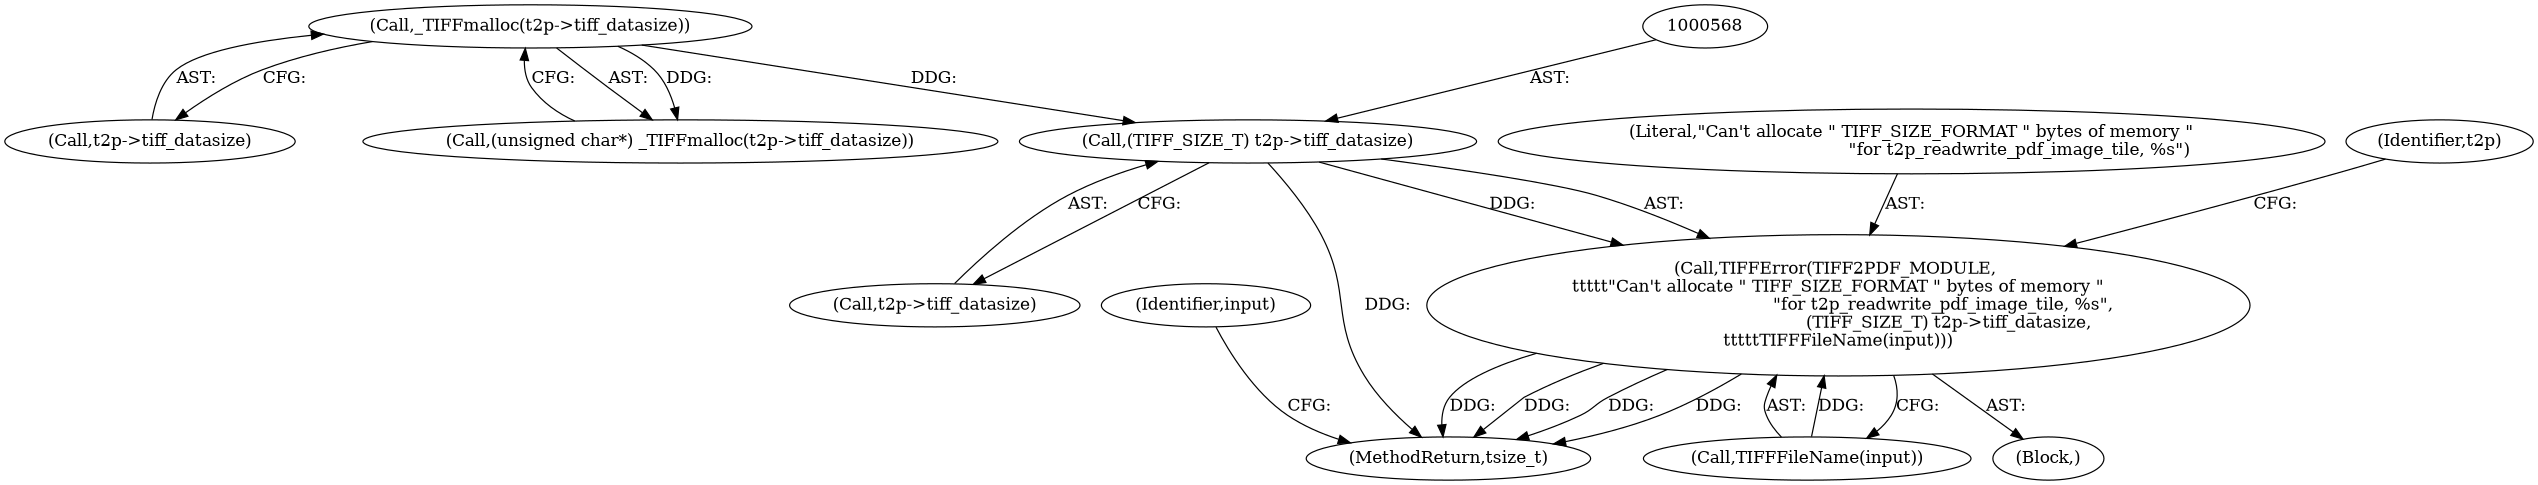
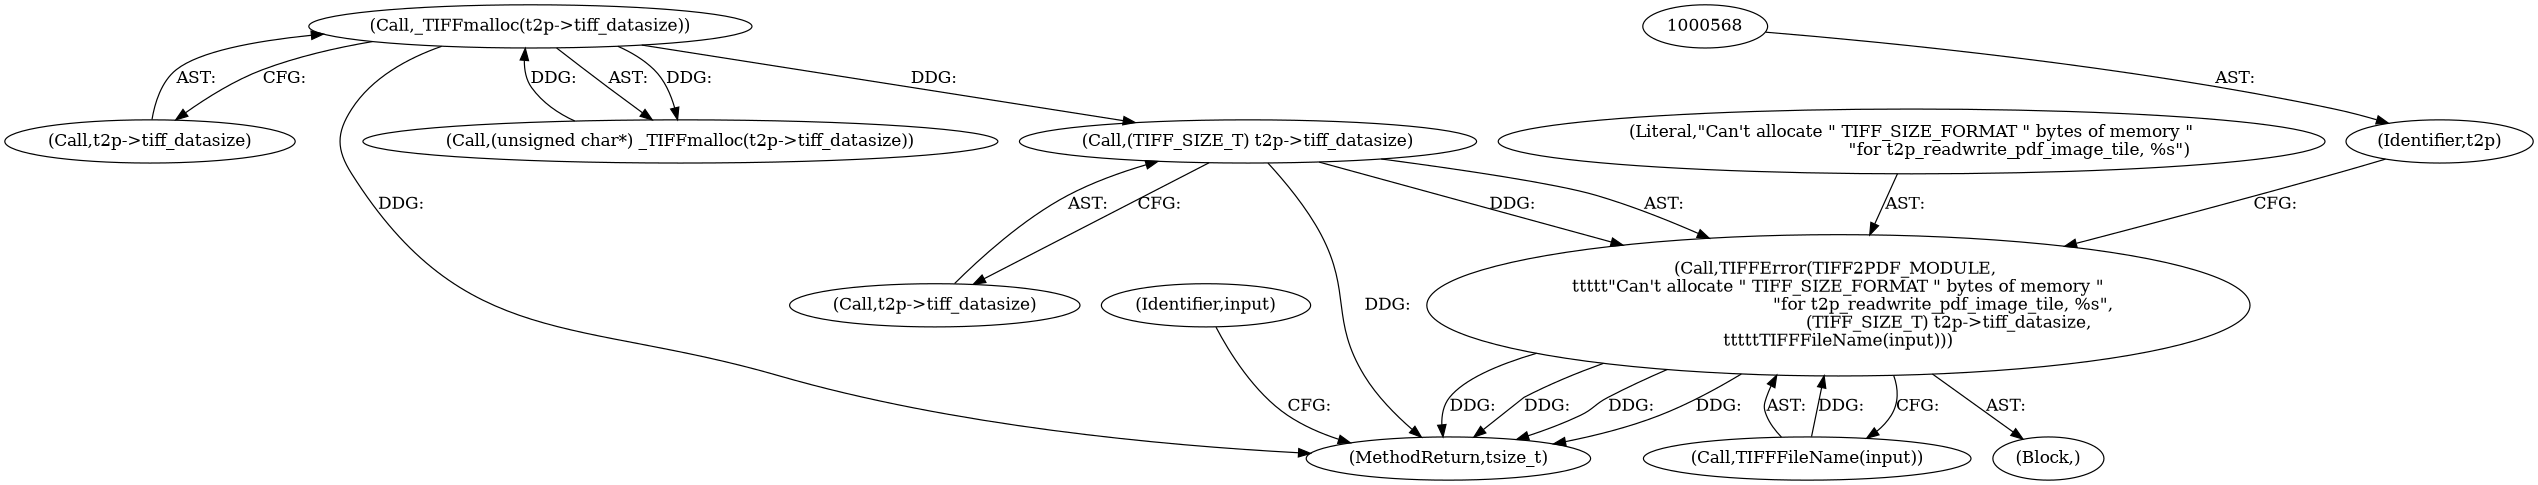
edge "(Call,(unsigned char*) _TIFFmalloc(t2p->tiff_datasize))" -> "(Call,_TIFFmalloc(t2p->tiff_datasize))": label "CFG: " -> "DDG: "
edge "1000568" -> "(Call,(TIFF_SIZE_T) t2p->tiff_datasize)": now "1000568" -> "(Identifier,t2p)"
edge "(Call,_TIFFmalloc(t2p->tiff_datasize))" -> "(MethodReturn,tsize_t)": added, label "DDG:"
